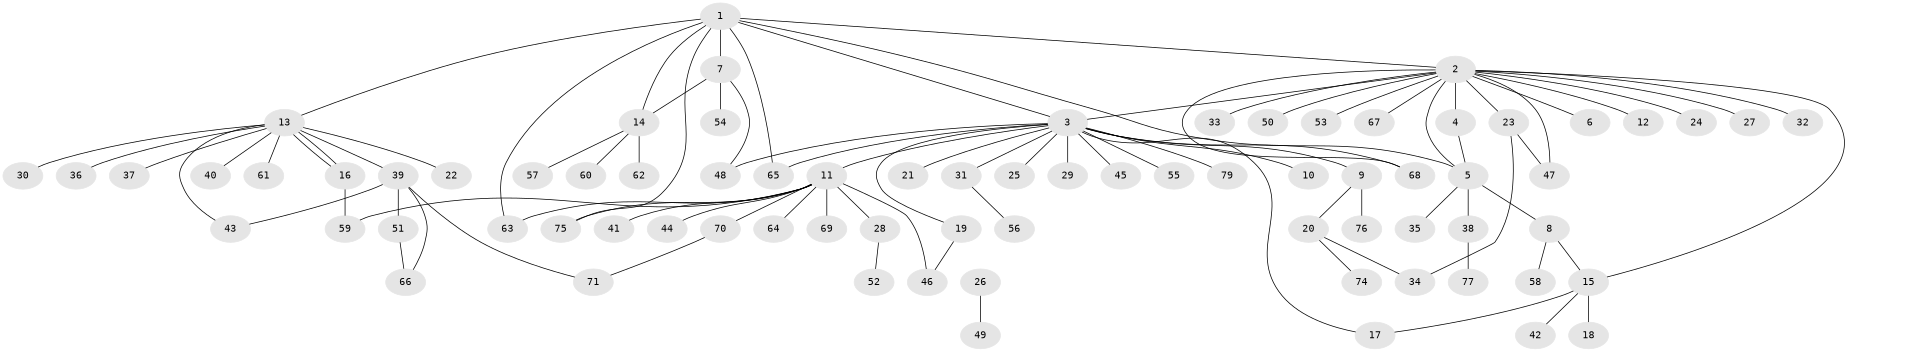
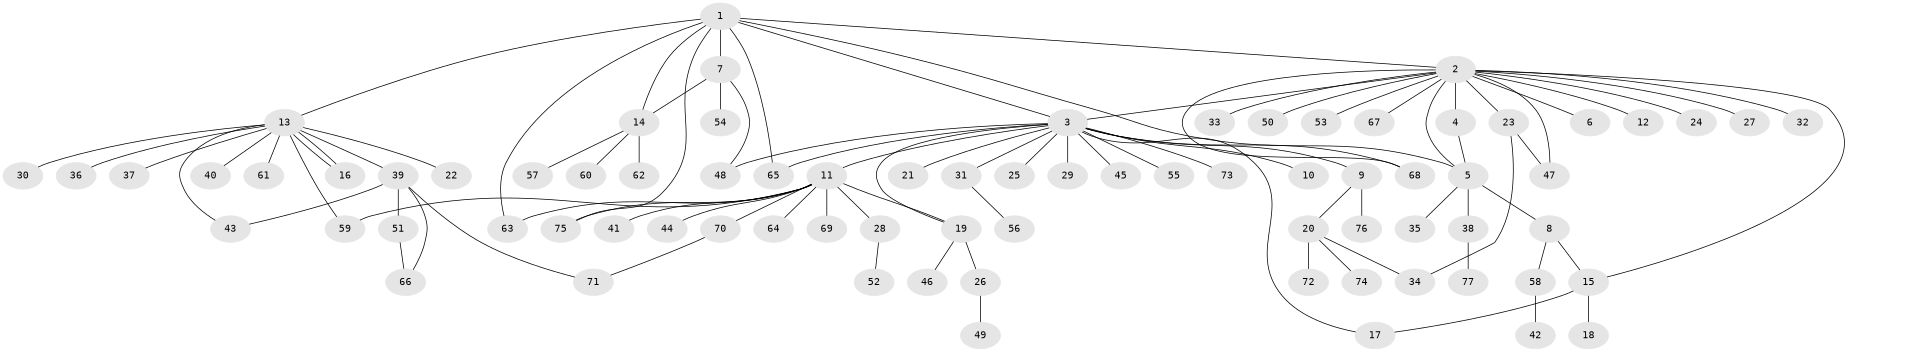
node "79": label "79" -> "73"
edge "16" -- "59": now "13" -- "59"
edge "11" -- "46": now "11" -- "19"
edge "19" -- "26": added
node "72": added
edge "15" -- "42": now "58" -- "42"
